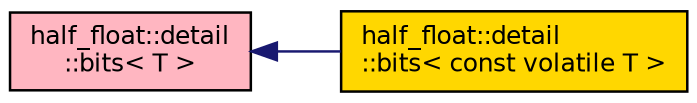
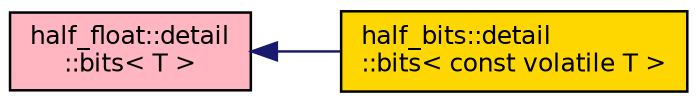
node "half_float::detail ::bits< const volatile T >": label "half_float::detail ::bits< const volatile T >" -> "half_bits::detail ::bits< const volatile T >"
